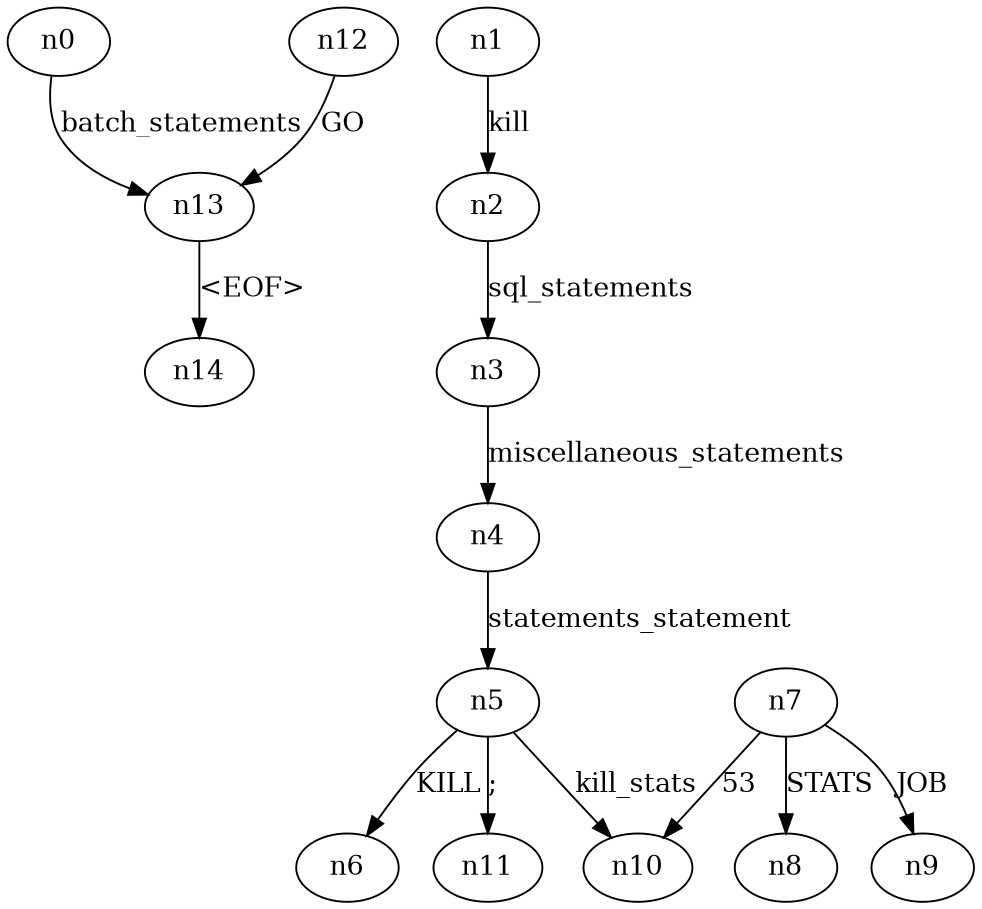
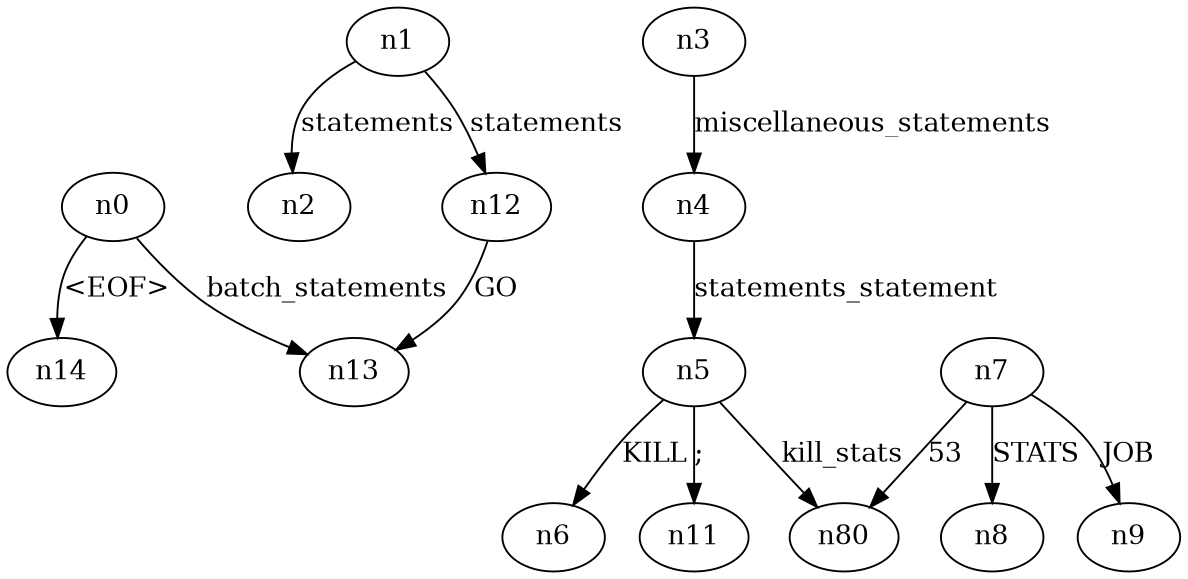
edge "n1" -> "n12": added, label "statements"
edge "n1" -> "n2": label "kill" -> "statements"
edge "n13" -> "n14": now "n0" -> "n14"
edge "n2" -> "n3": removed, label "sql_statements"
node "n10": label "n10" -> "n80"
